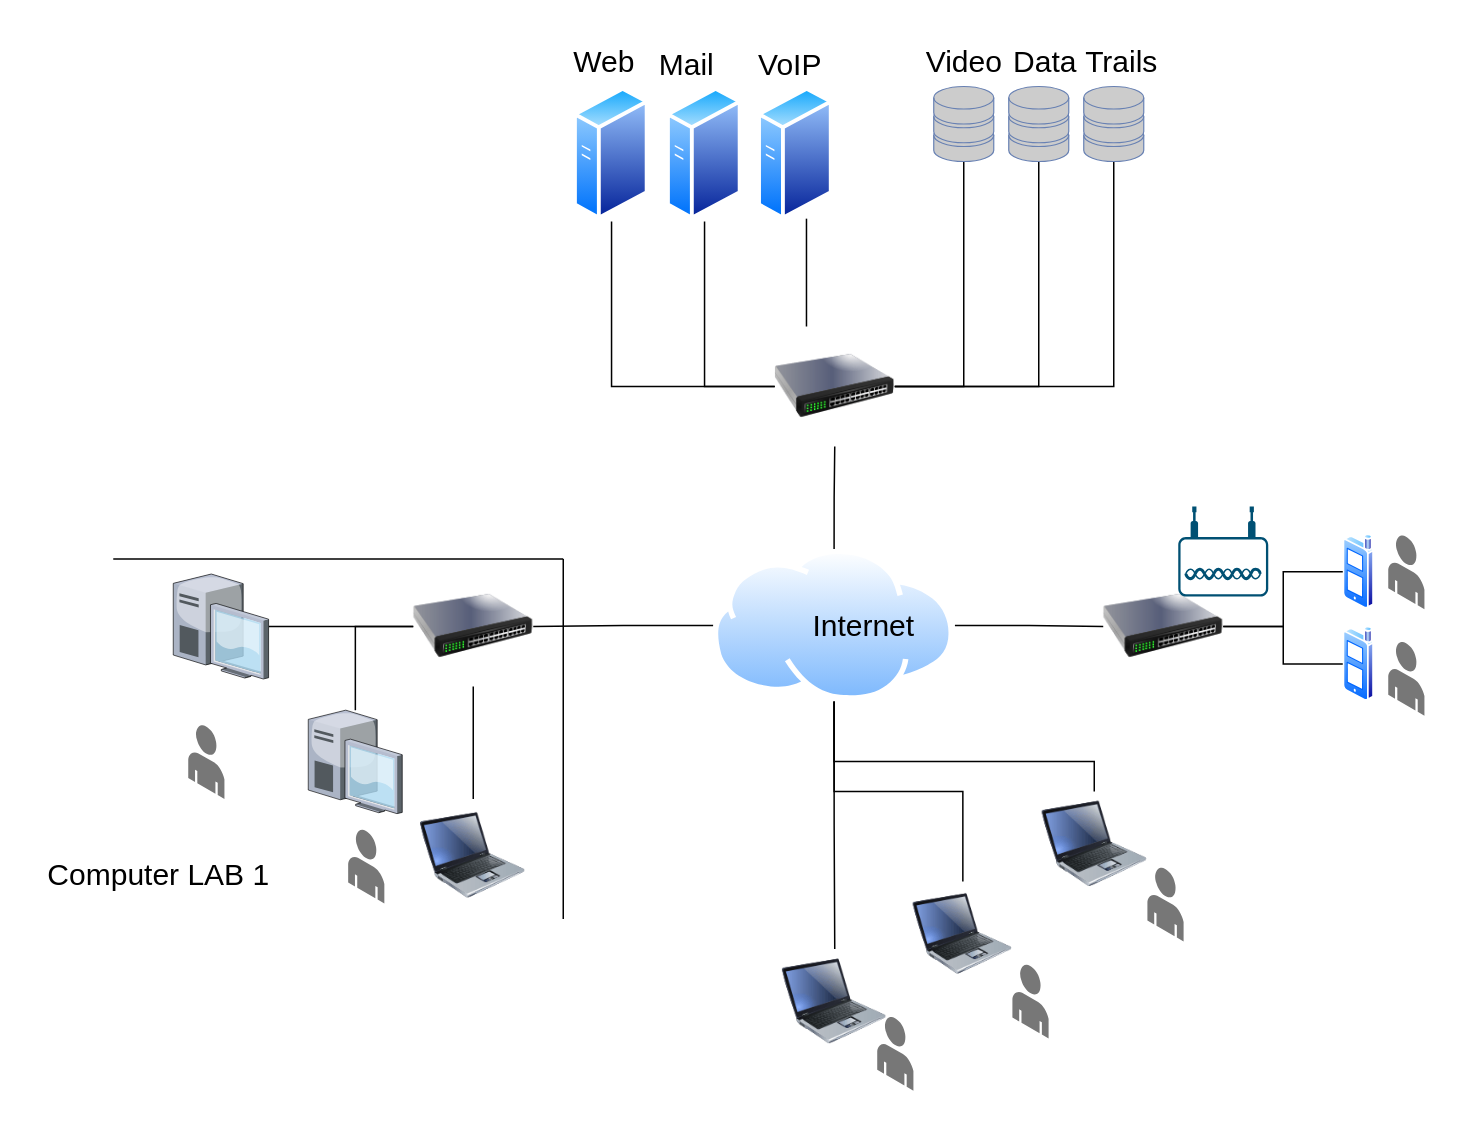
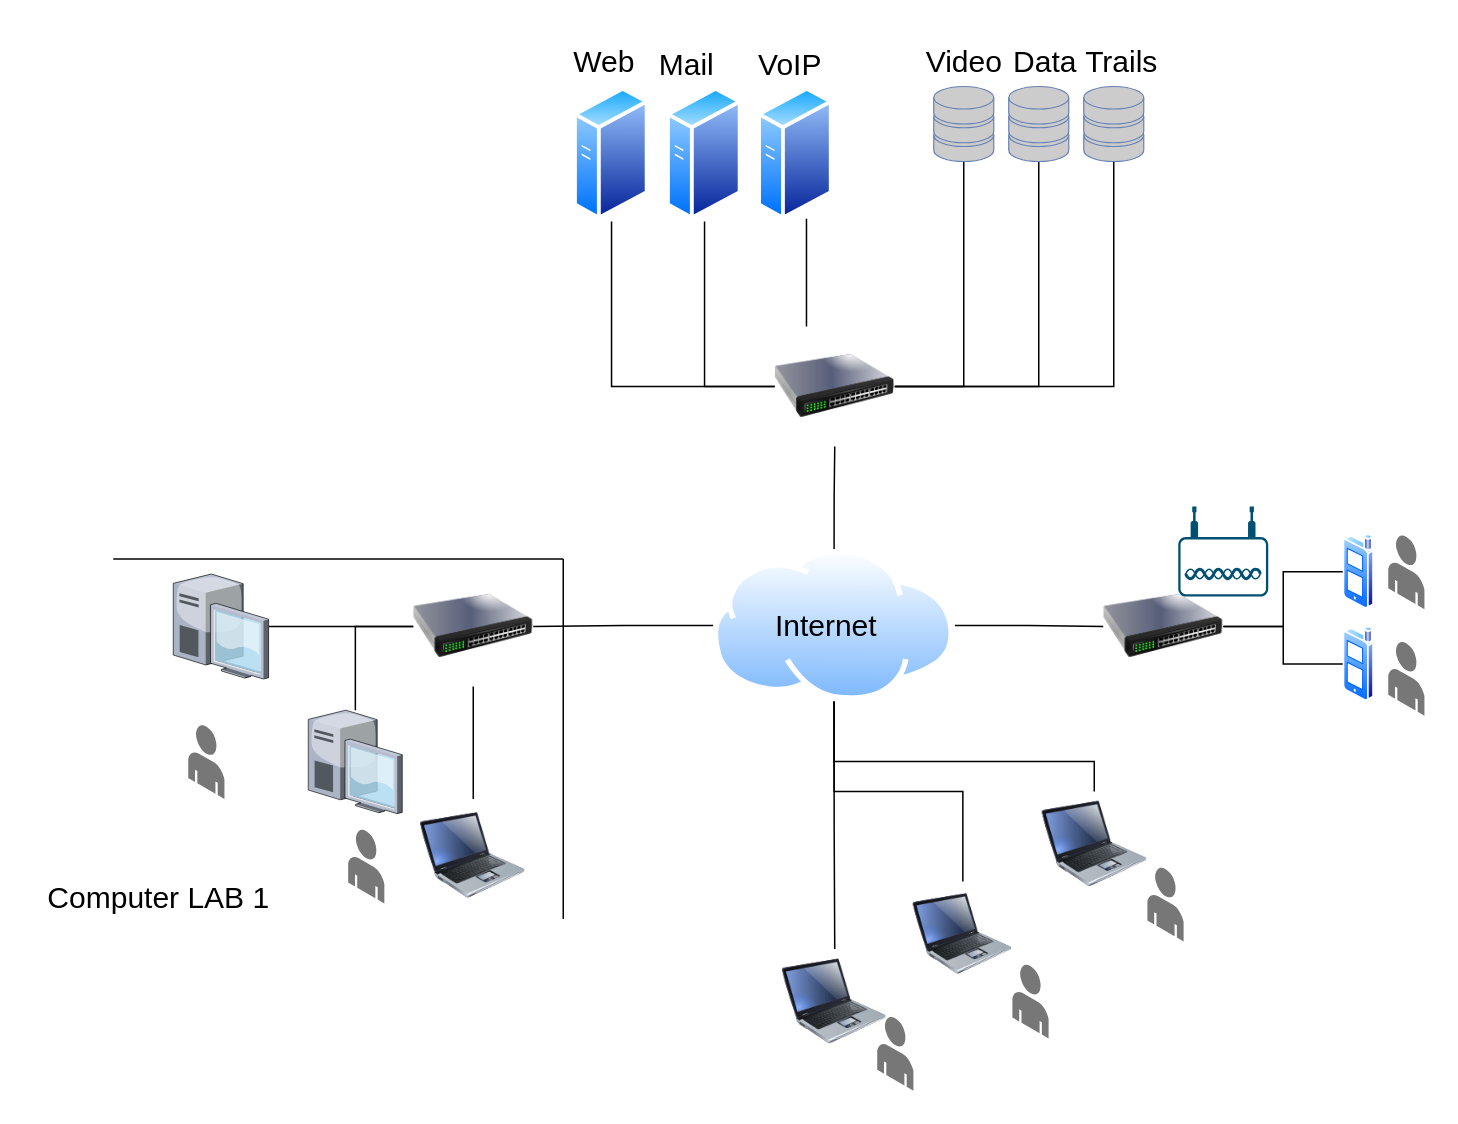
node "Internet": moved (863, 625) -> (826, 625)
node "Computer LAB 1": moved (158, 873) -> (158, 896)
